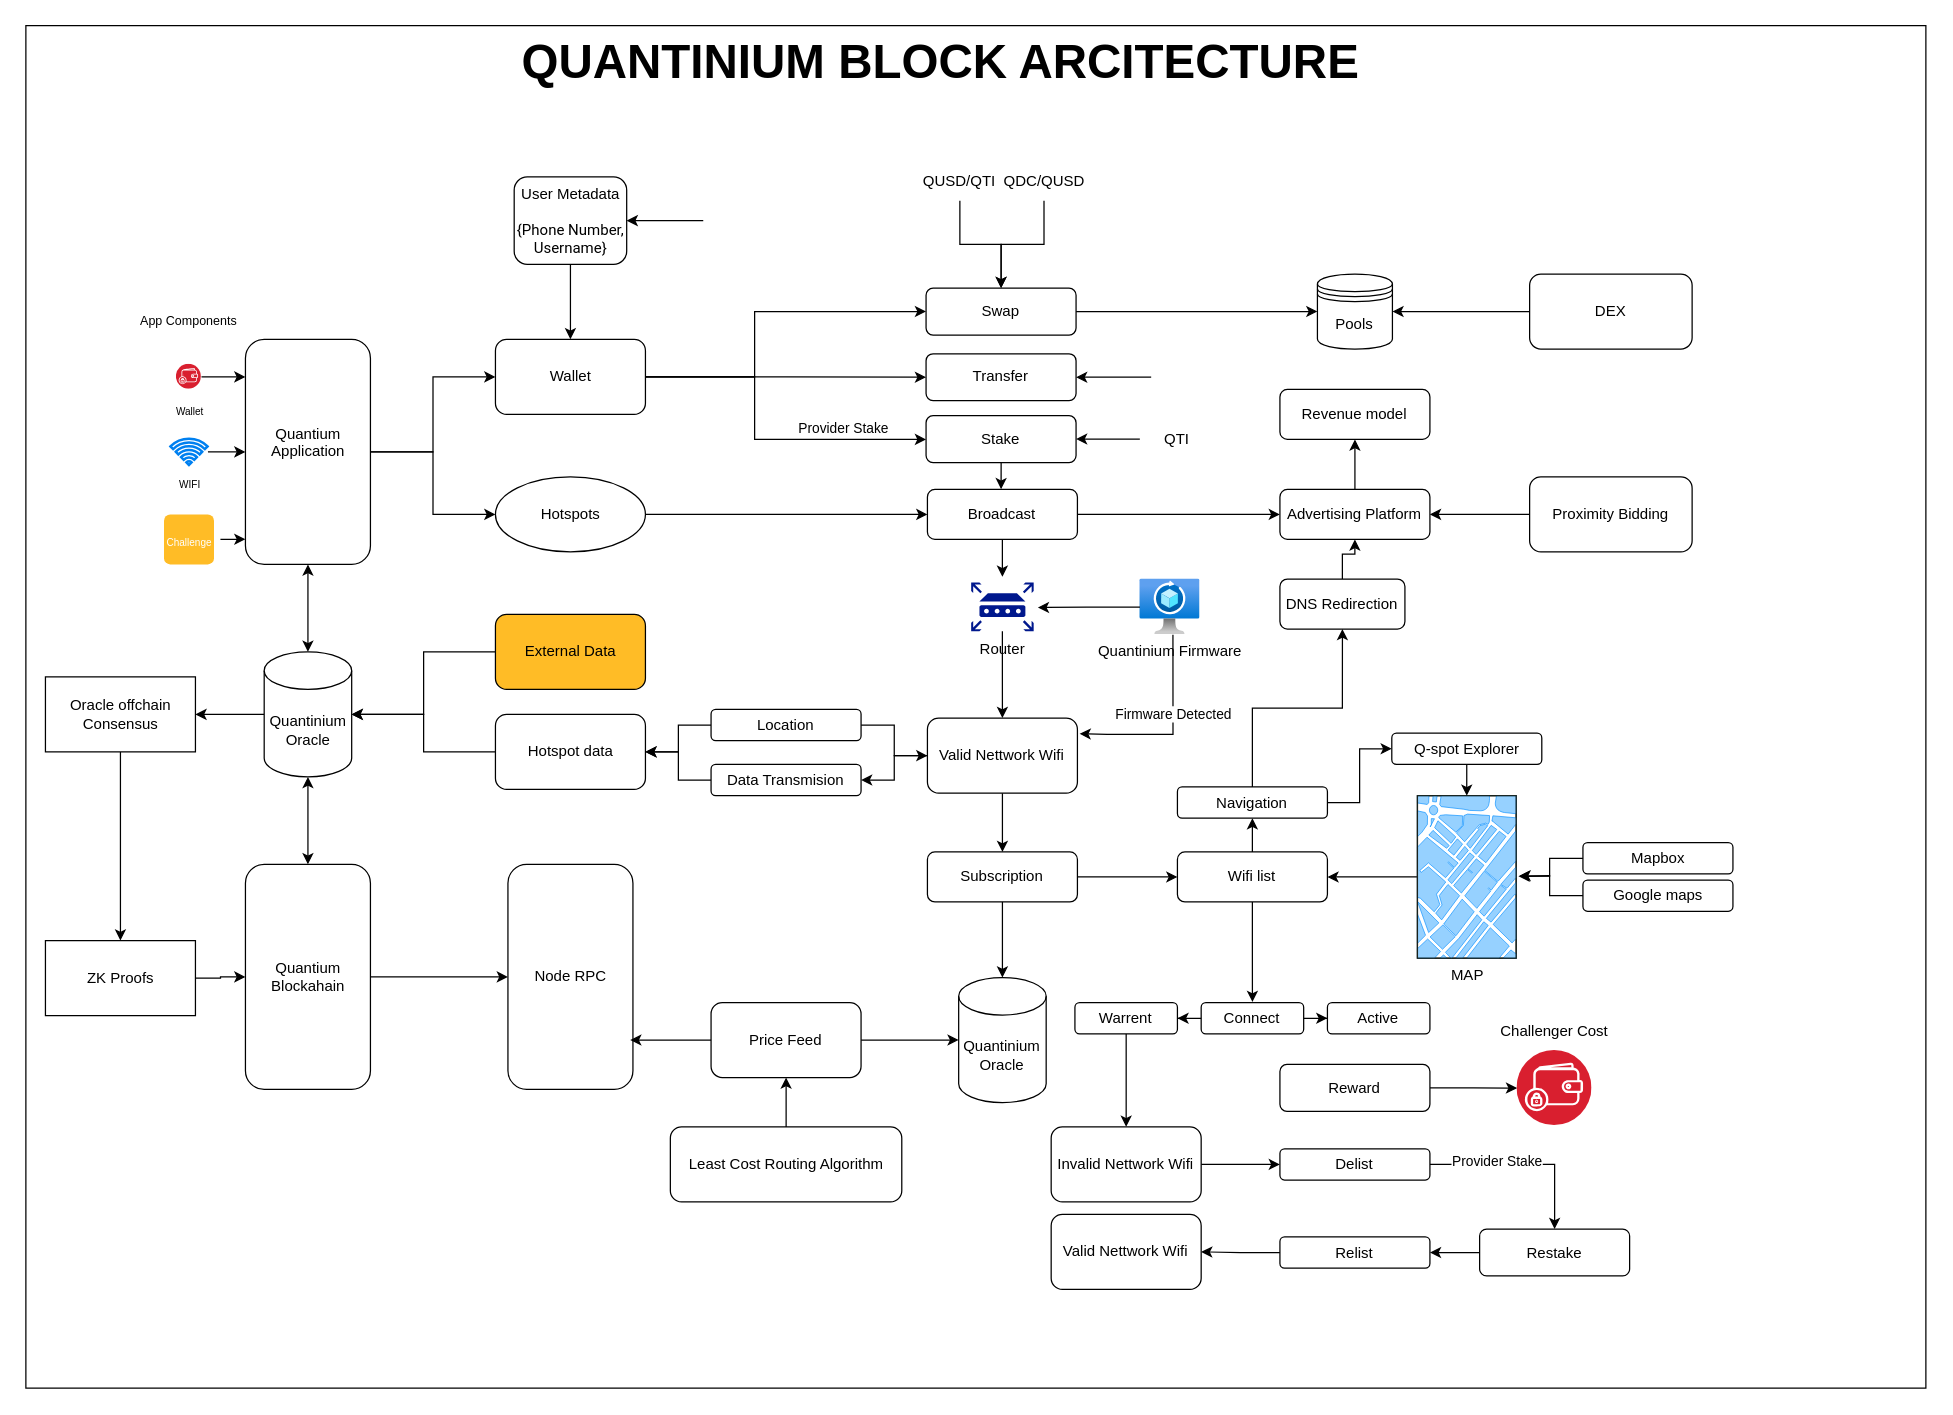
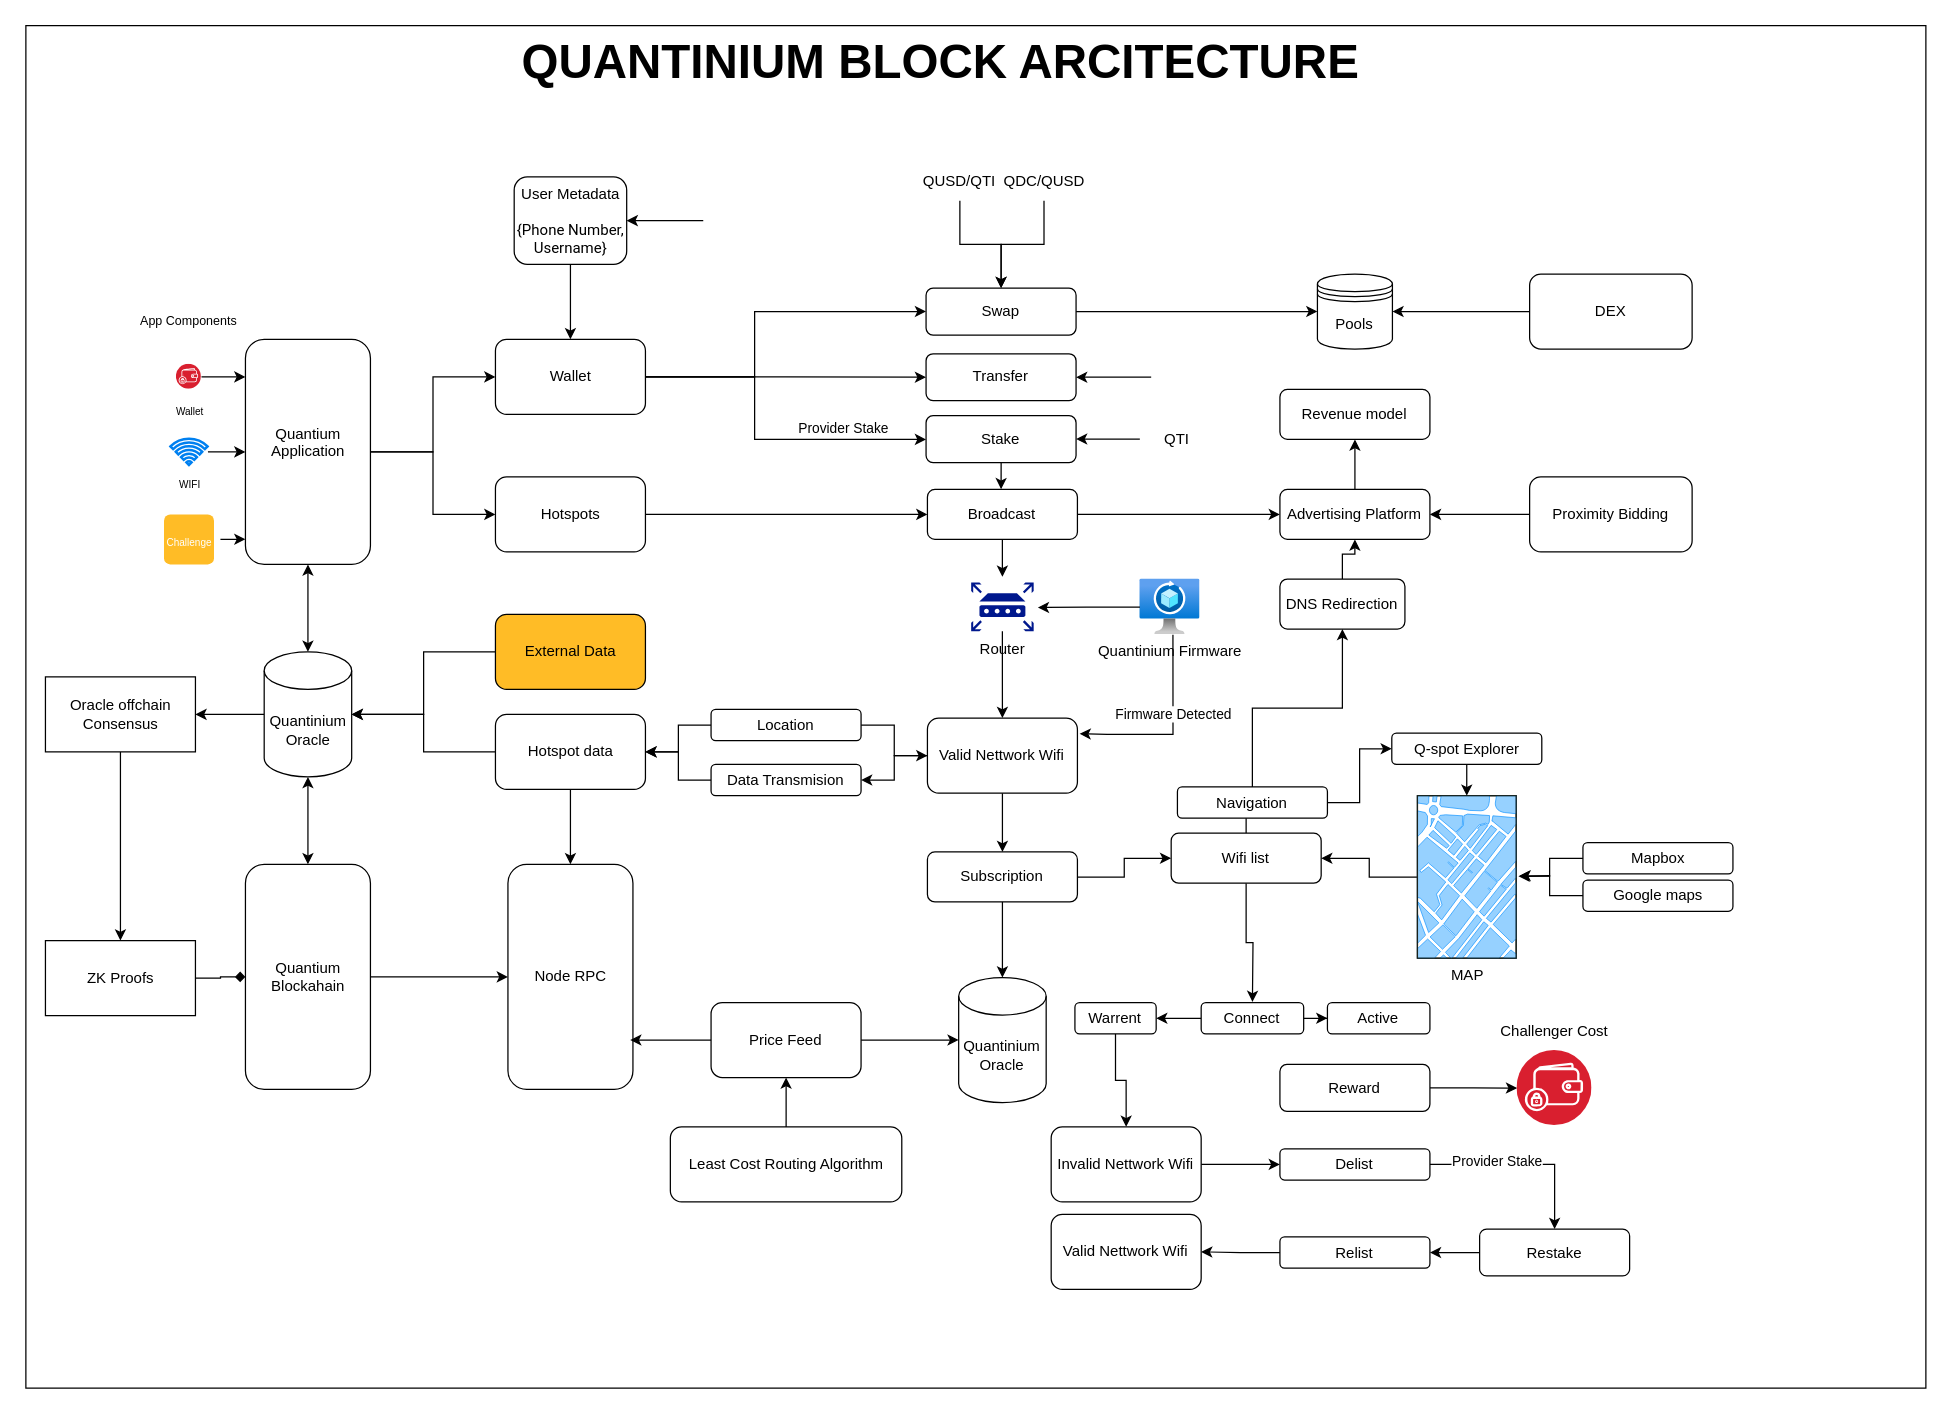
node "Hotspots": shape ellipse -> rounded rectangle
edge "Hotspot data" -> "Node RPC": added
node "Wifi list": moved (1252, 877) -> (1246, 858)
edge "ZK Proofs" -> "Quantium Blockahain": arrowhead classic -> diamond
node "Warrent": size 103x31 -> 81x31
